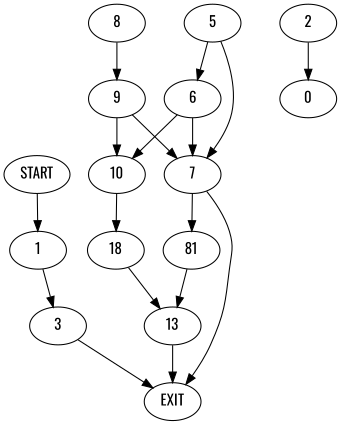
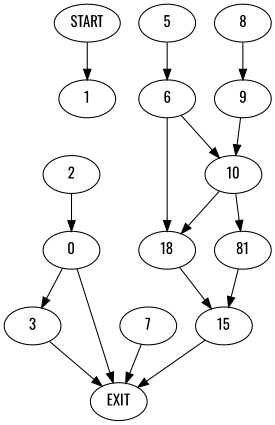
edge "5" -> "7": removed
edge "9" -> "7": removed
edge "6" -> "7": now "6" -> "18"
edge "7" -> "81": now "10" -> "81"
edge "1" -> "3": now "0" -> "3"
edge "0" -> "EXIT": added
node "13": label "13" -> "15"
